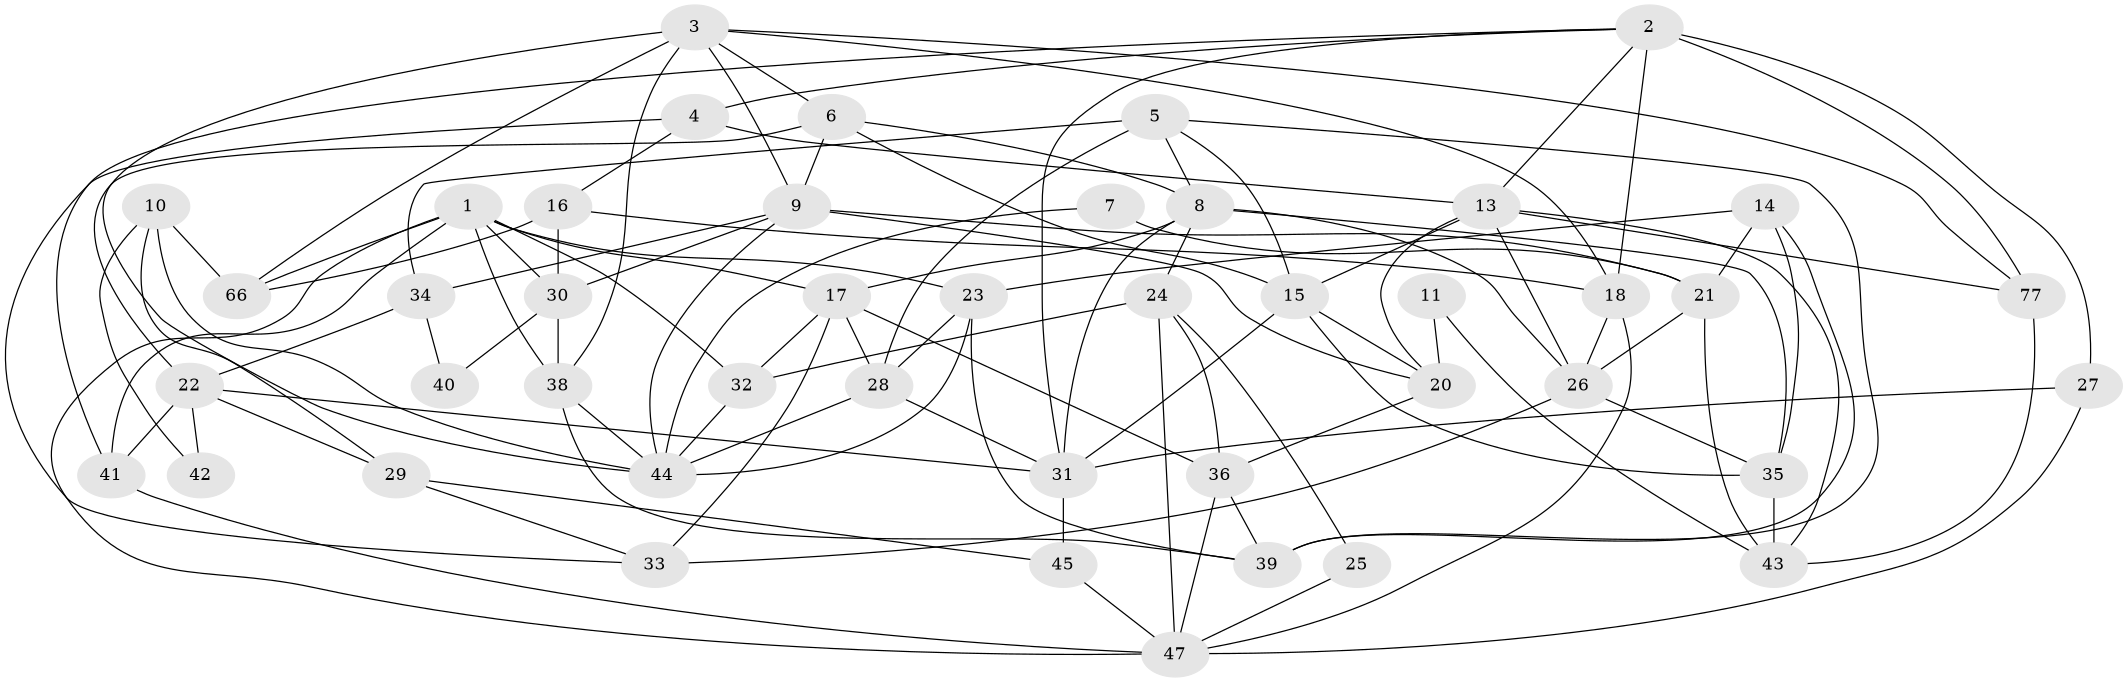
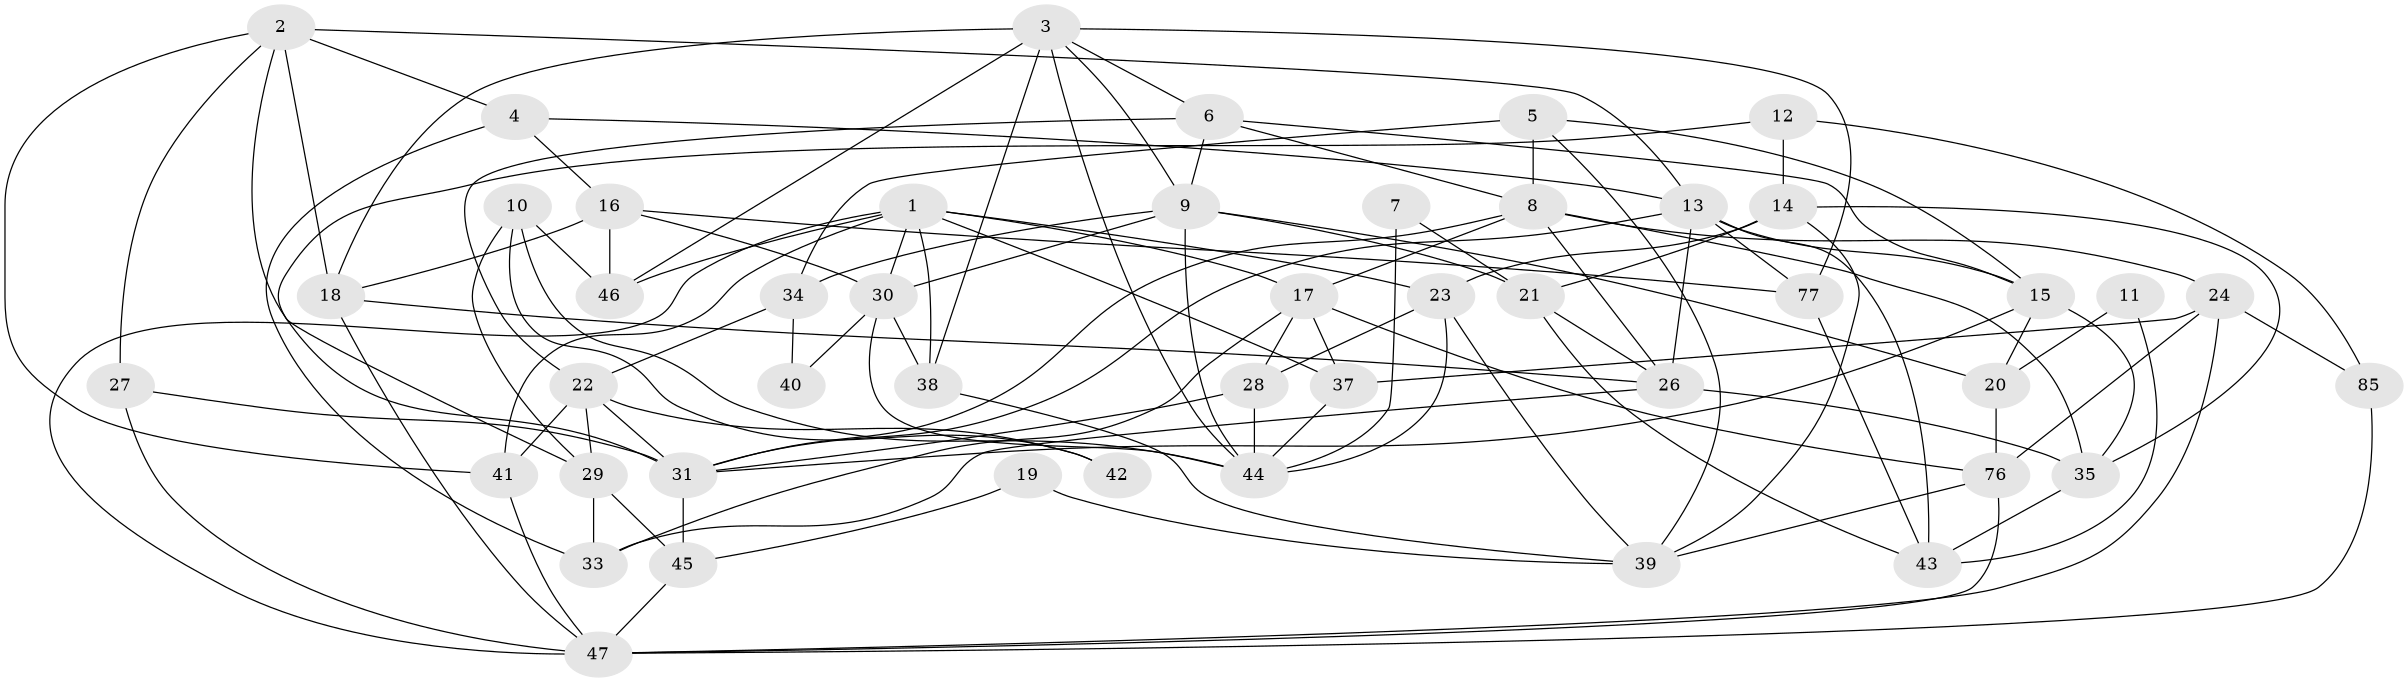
node "12": added
edge "2" -- "77": now "16" -- "77"
edge "5" -- "28": removed
edge "13" -- "20": now "13" -- "31"
node "66": label "66" -> "46"
node "32": label "32" -> "37"
edge "38" -- "44": now "30" -- "44"
node "19": added
node "36": label "36" -> "76"
node "25": label "25" -> "85"
